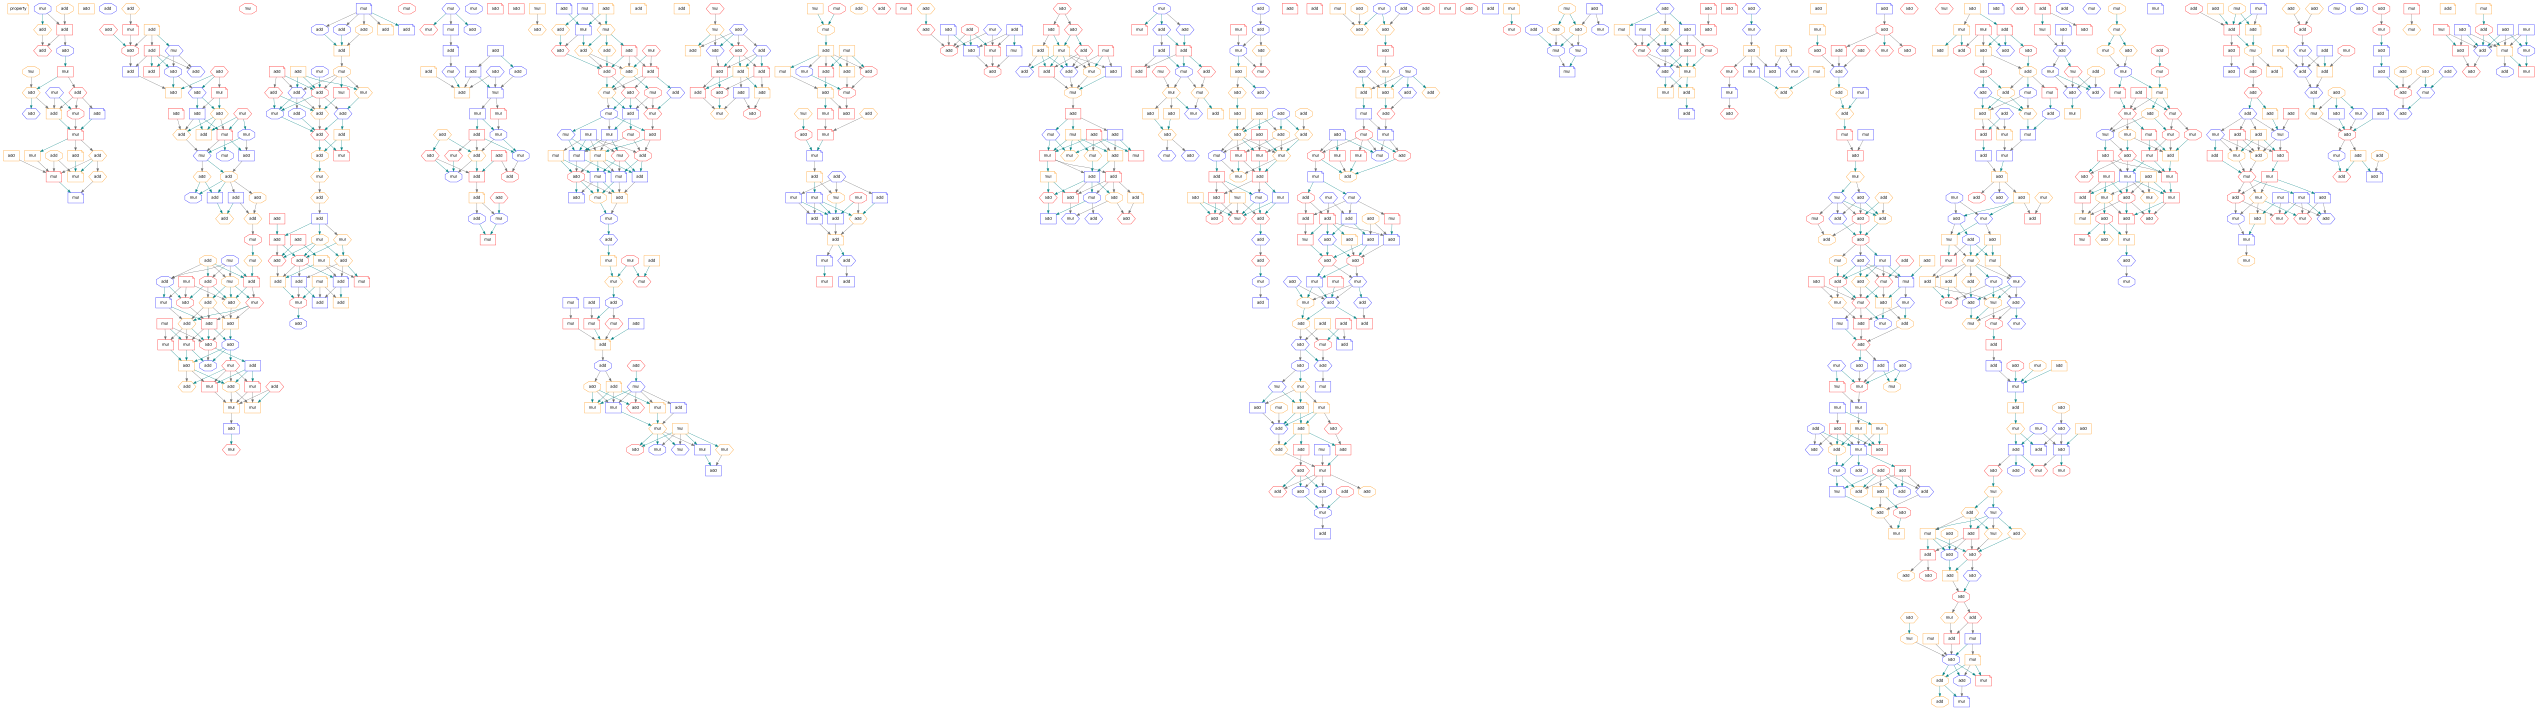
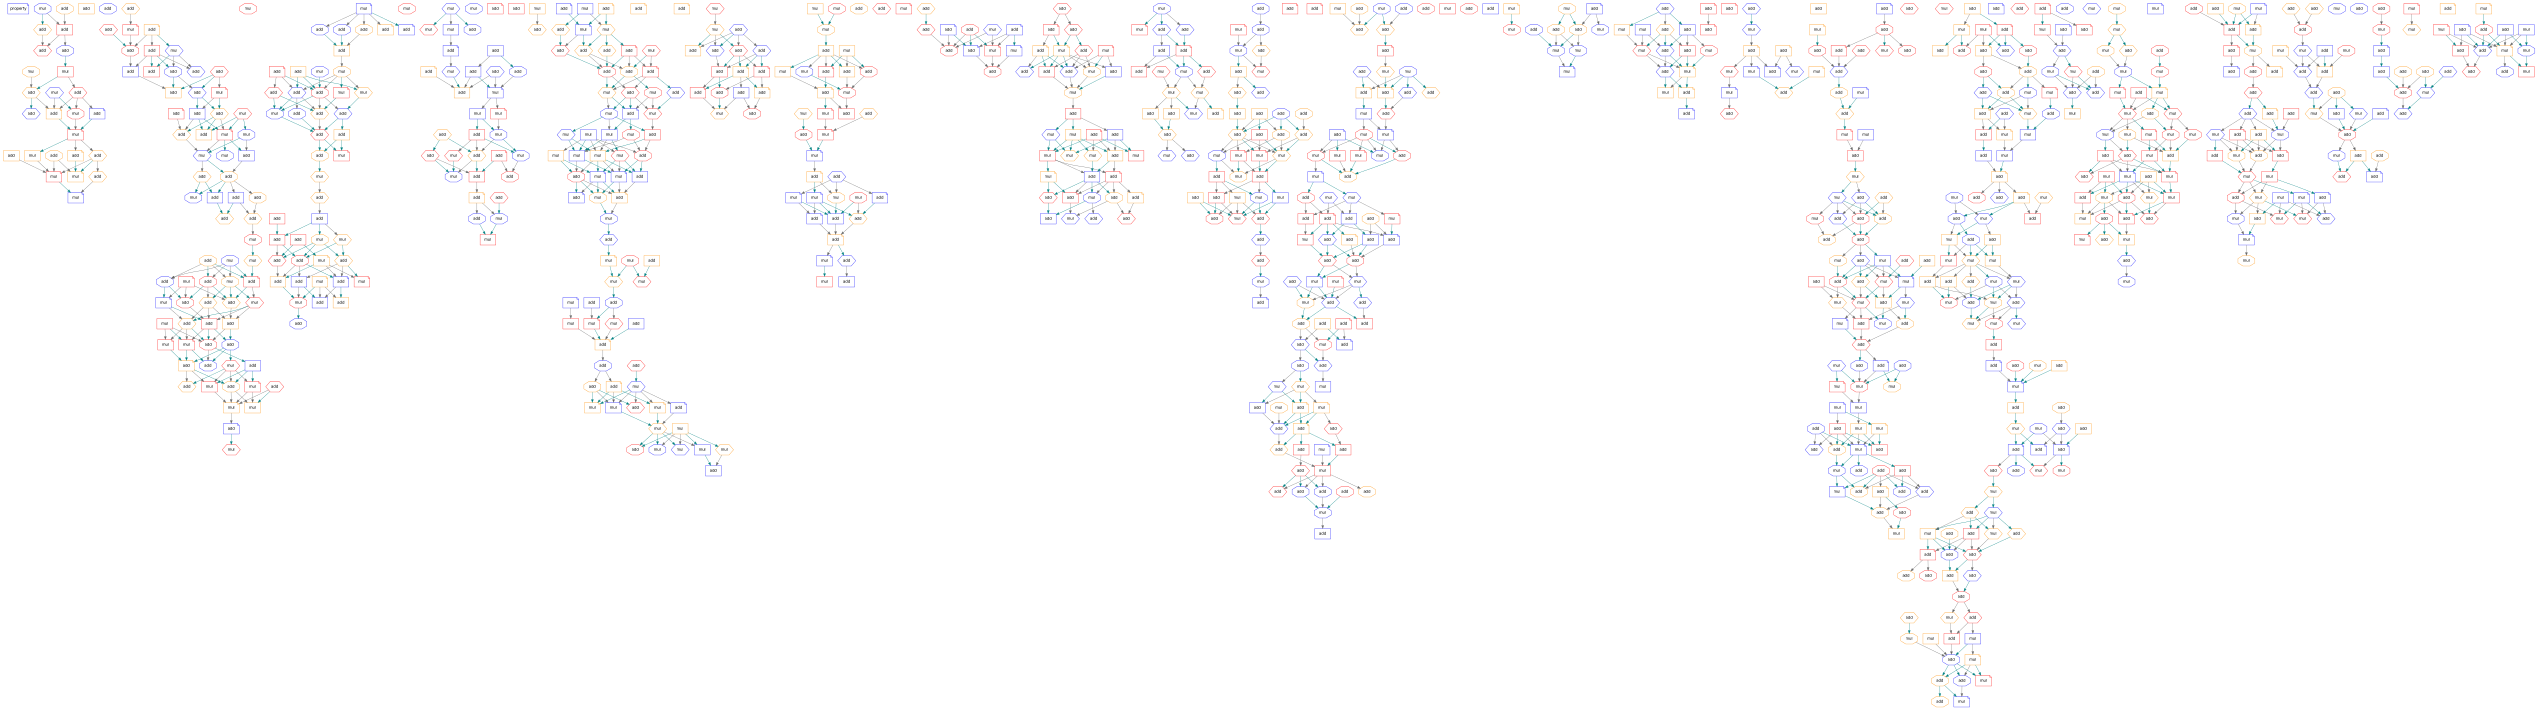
node "property": color darkorange -> blue
